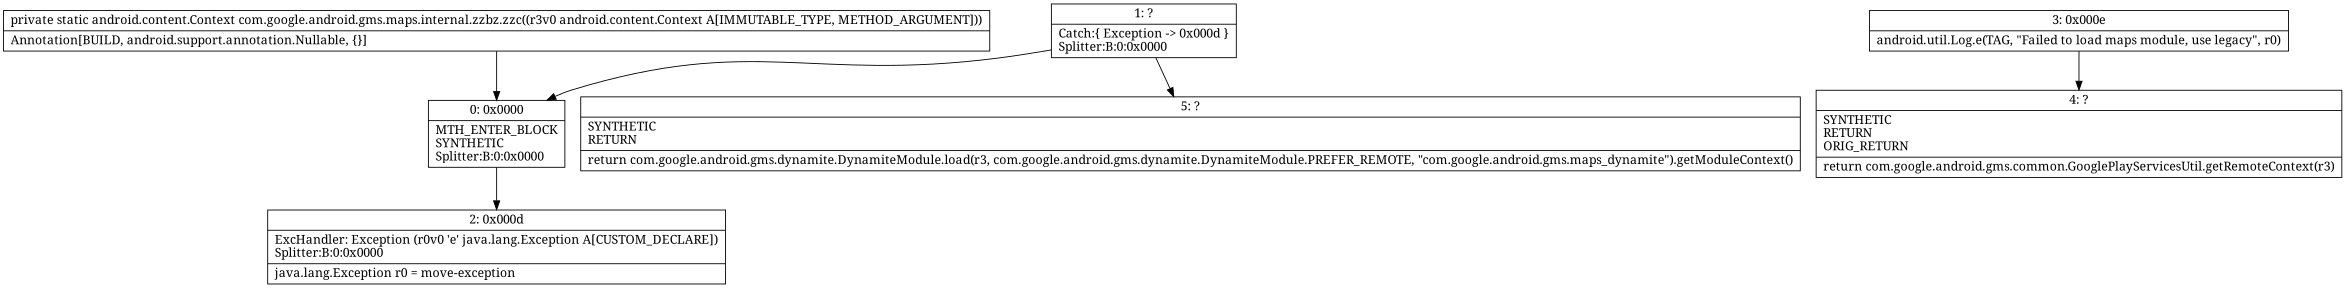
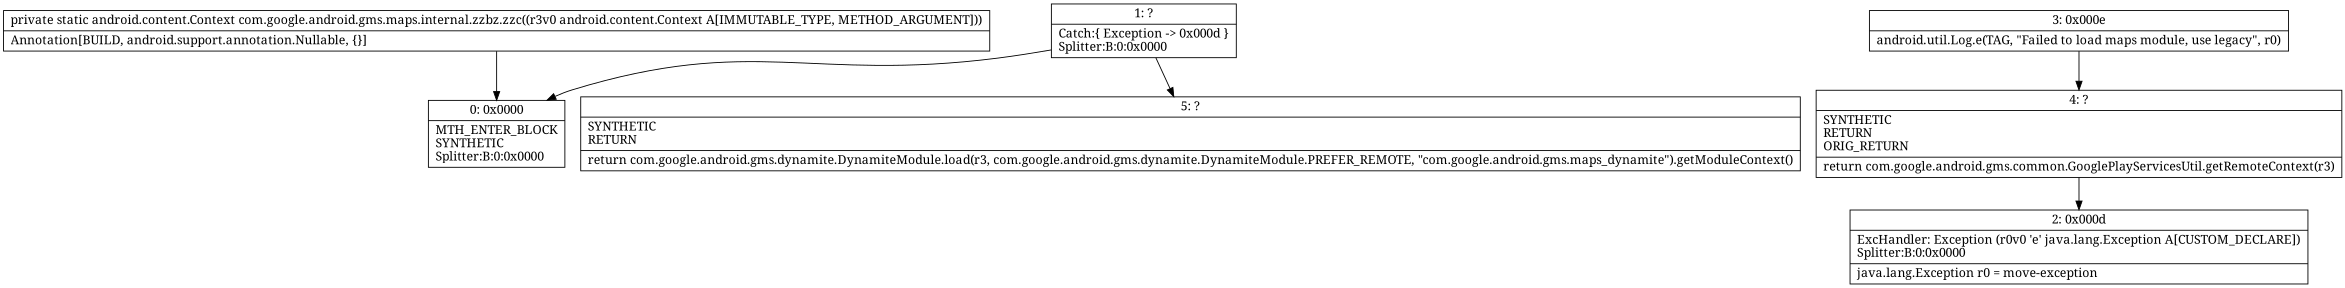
edge "0: 0x0000" -> "2: 0x000d": now "4: ?" -> "2: 0x000d"
